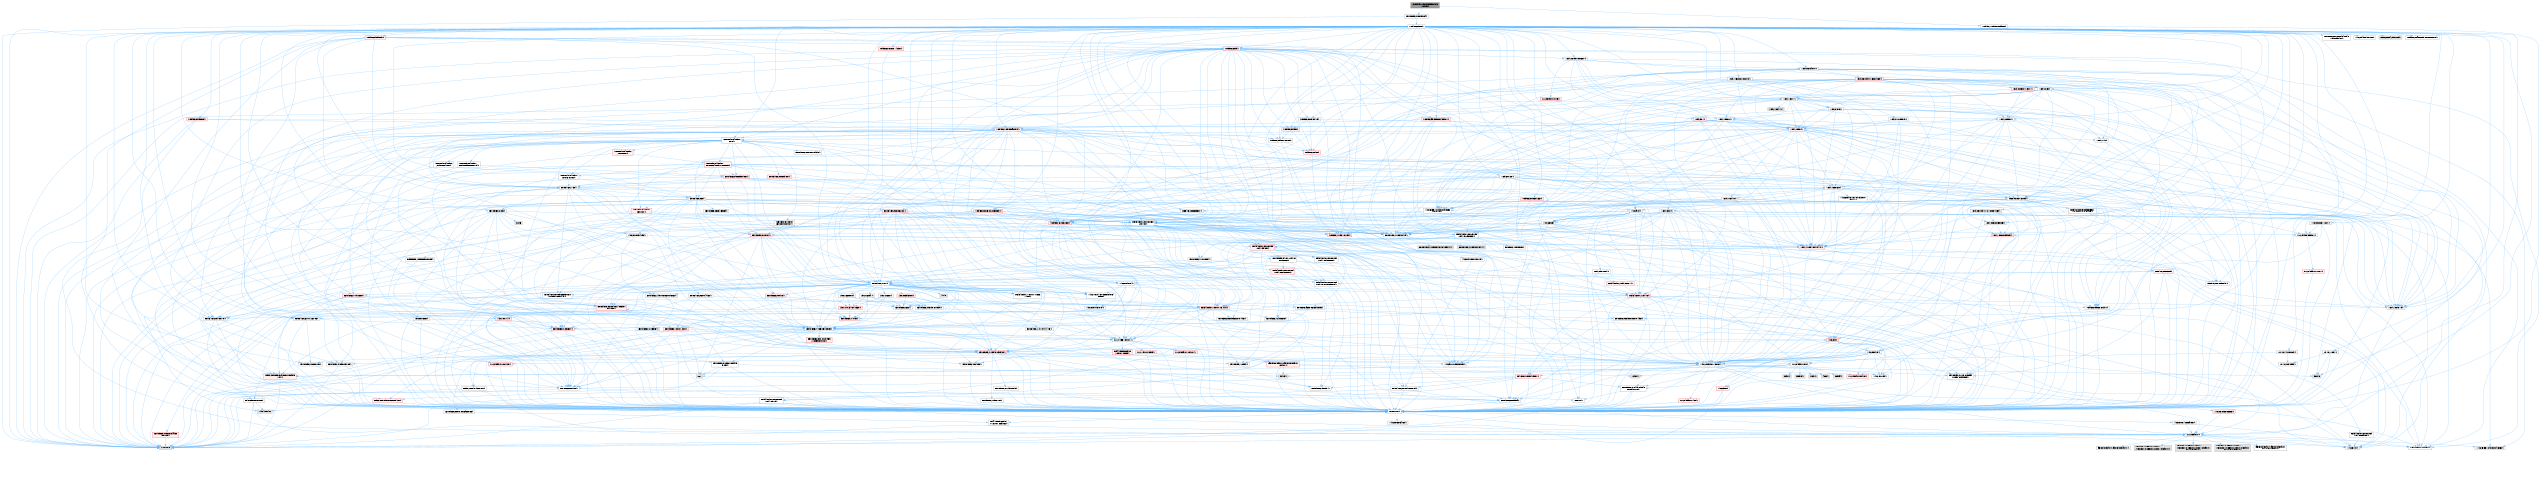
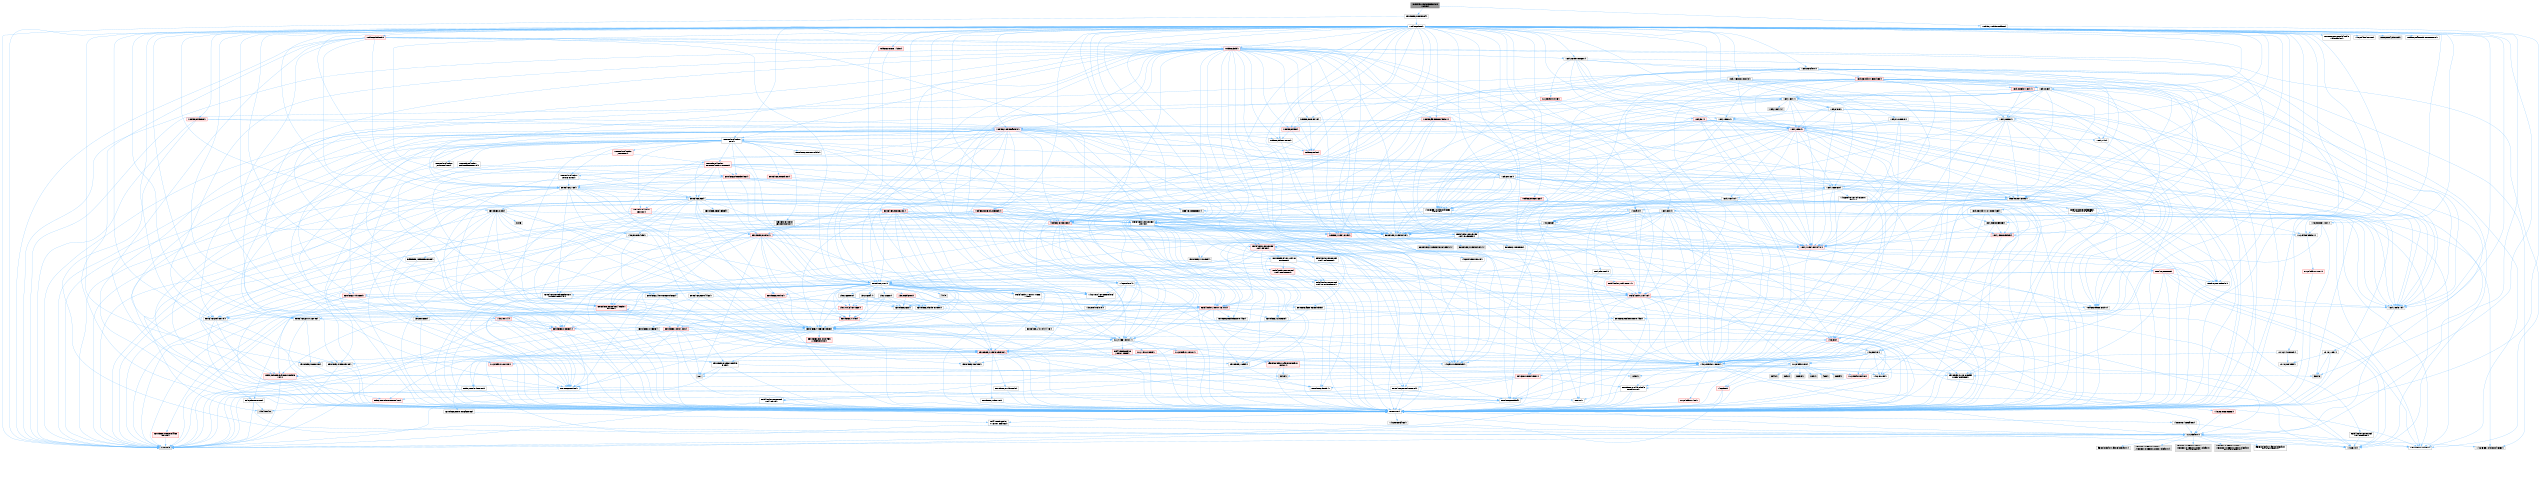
node "stdlib.h": added
